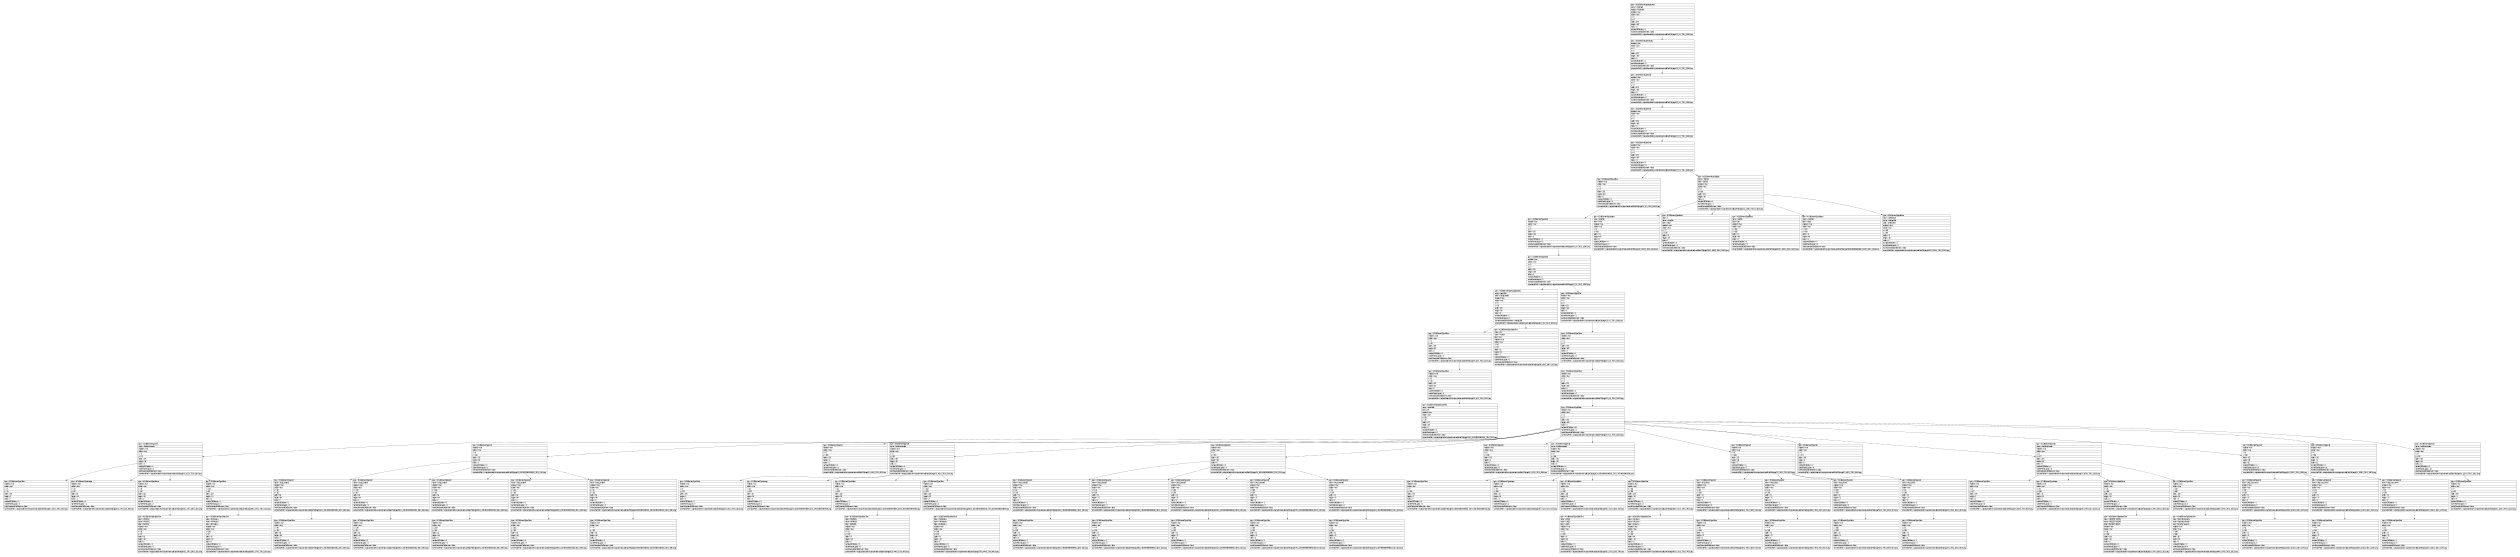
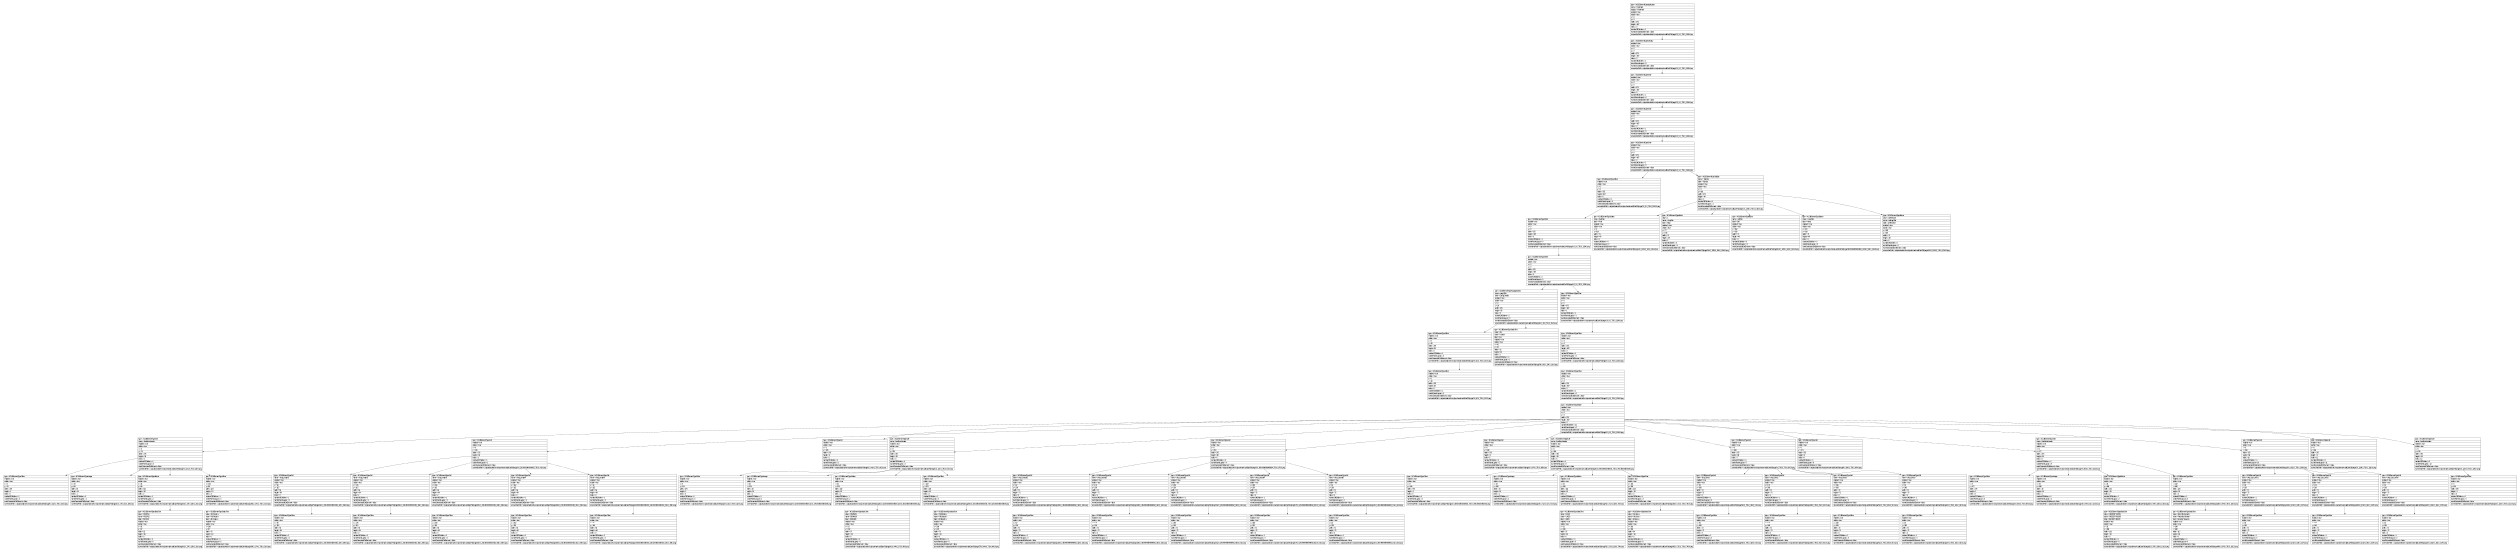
node "type = XCUIElementTypeNavigationBar": text "eventGeneratedOnElement = settingsTab" -> "eventGeneratedOnElement = false"
node "type = XCUIElementTypeSearchField": removed
